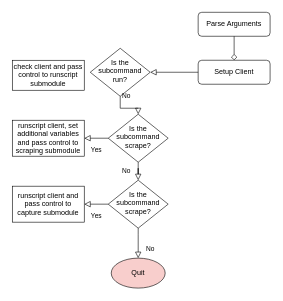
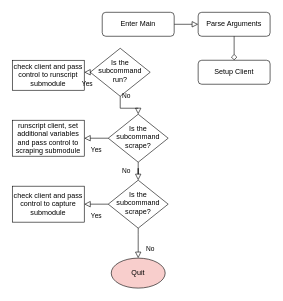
node "Enter Main": added
edge "Enter Main" -> "Parse Arguments": added
edge "Is the subcommand run?" -> "check client and pass control to runscript submodule": added, label "Yes"
edge "Setup Client" -> "Is the subcommand run?": removed
node "runscript client and pass control to capture submodule": label "runscript client and pass control to capture submodule" -> "check client and pass control to capture submodule"
